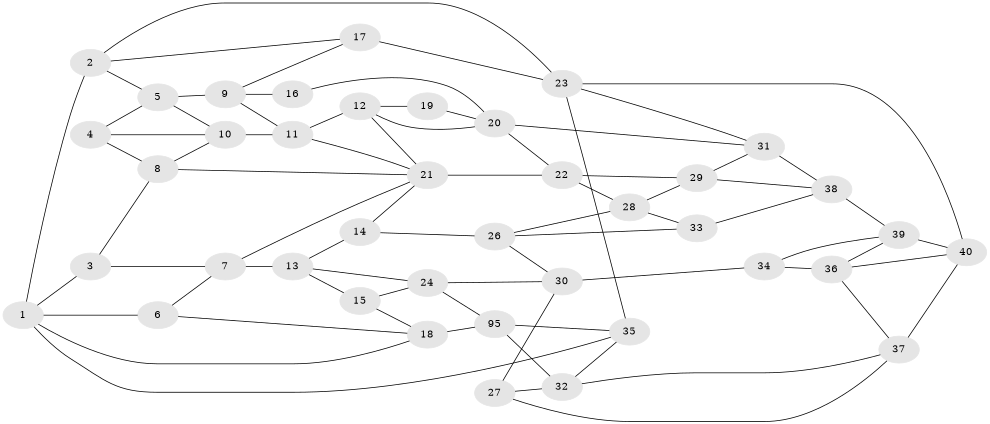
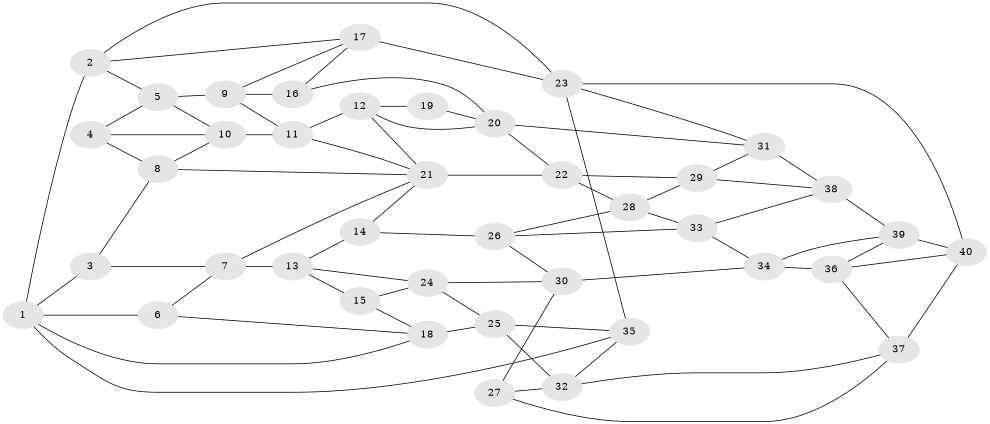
edge "17" -- "16": added
edge "33" -- "34": added
node "95": label "95" -> "25"
